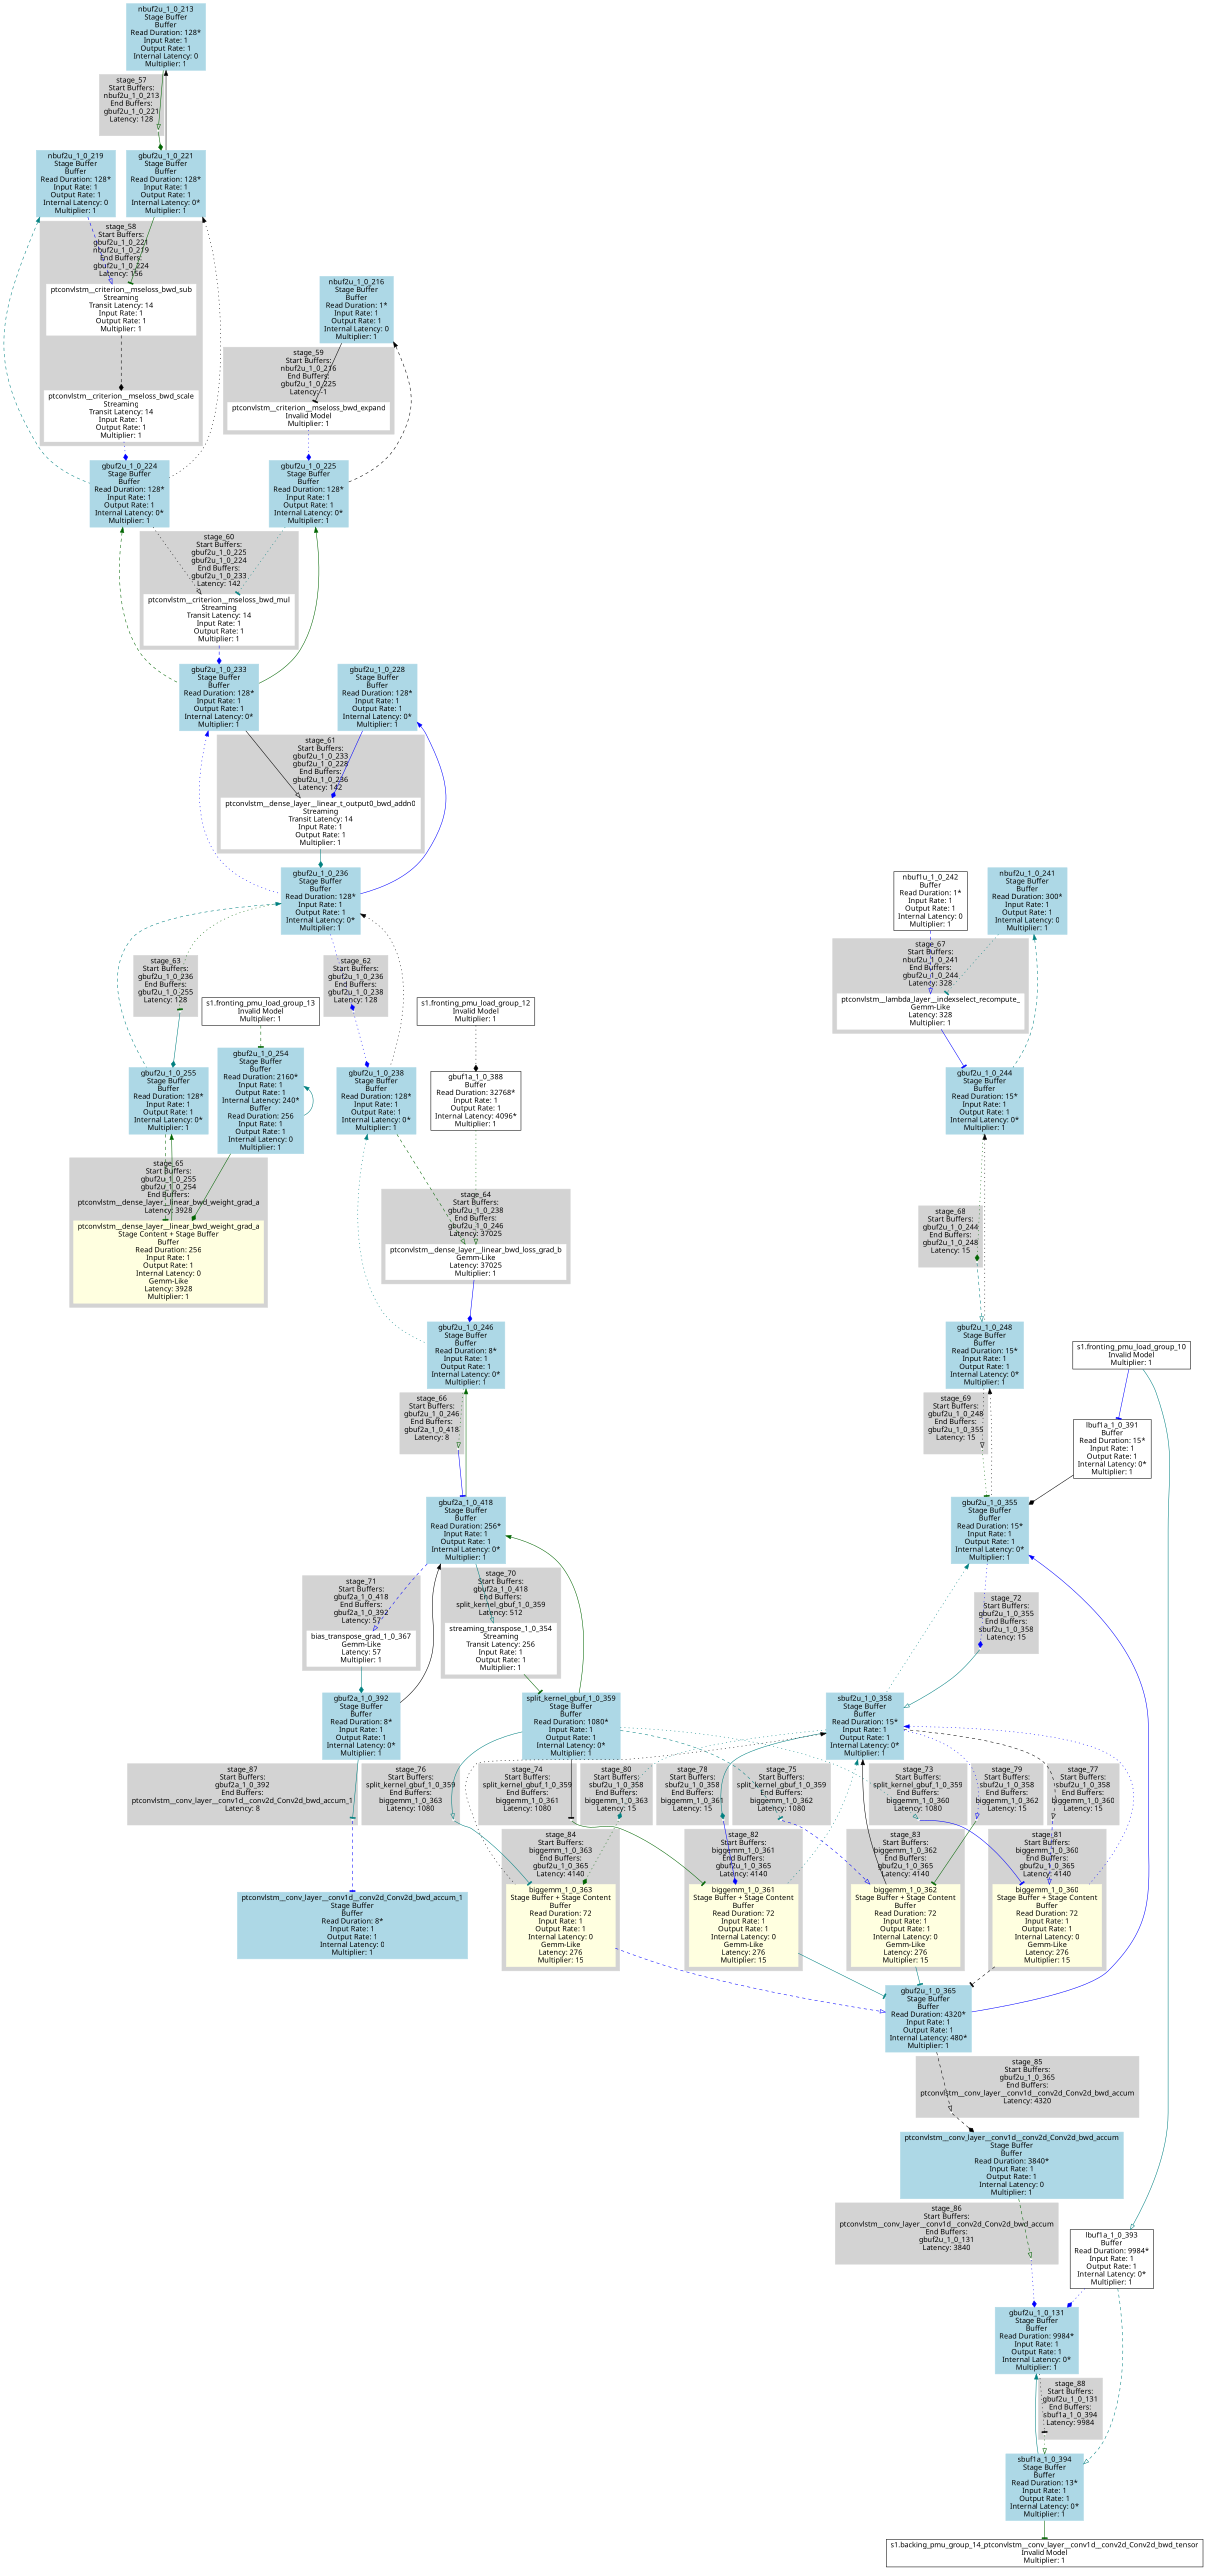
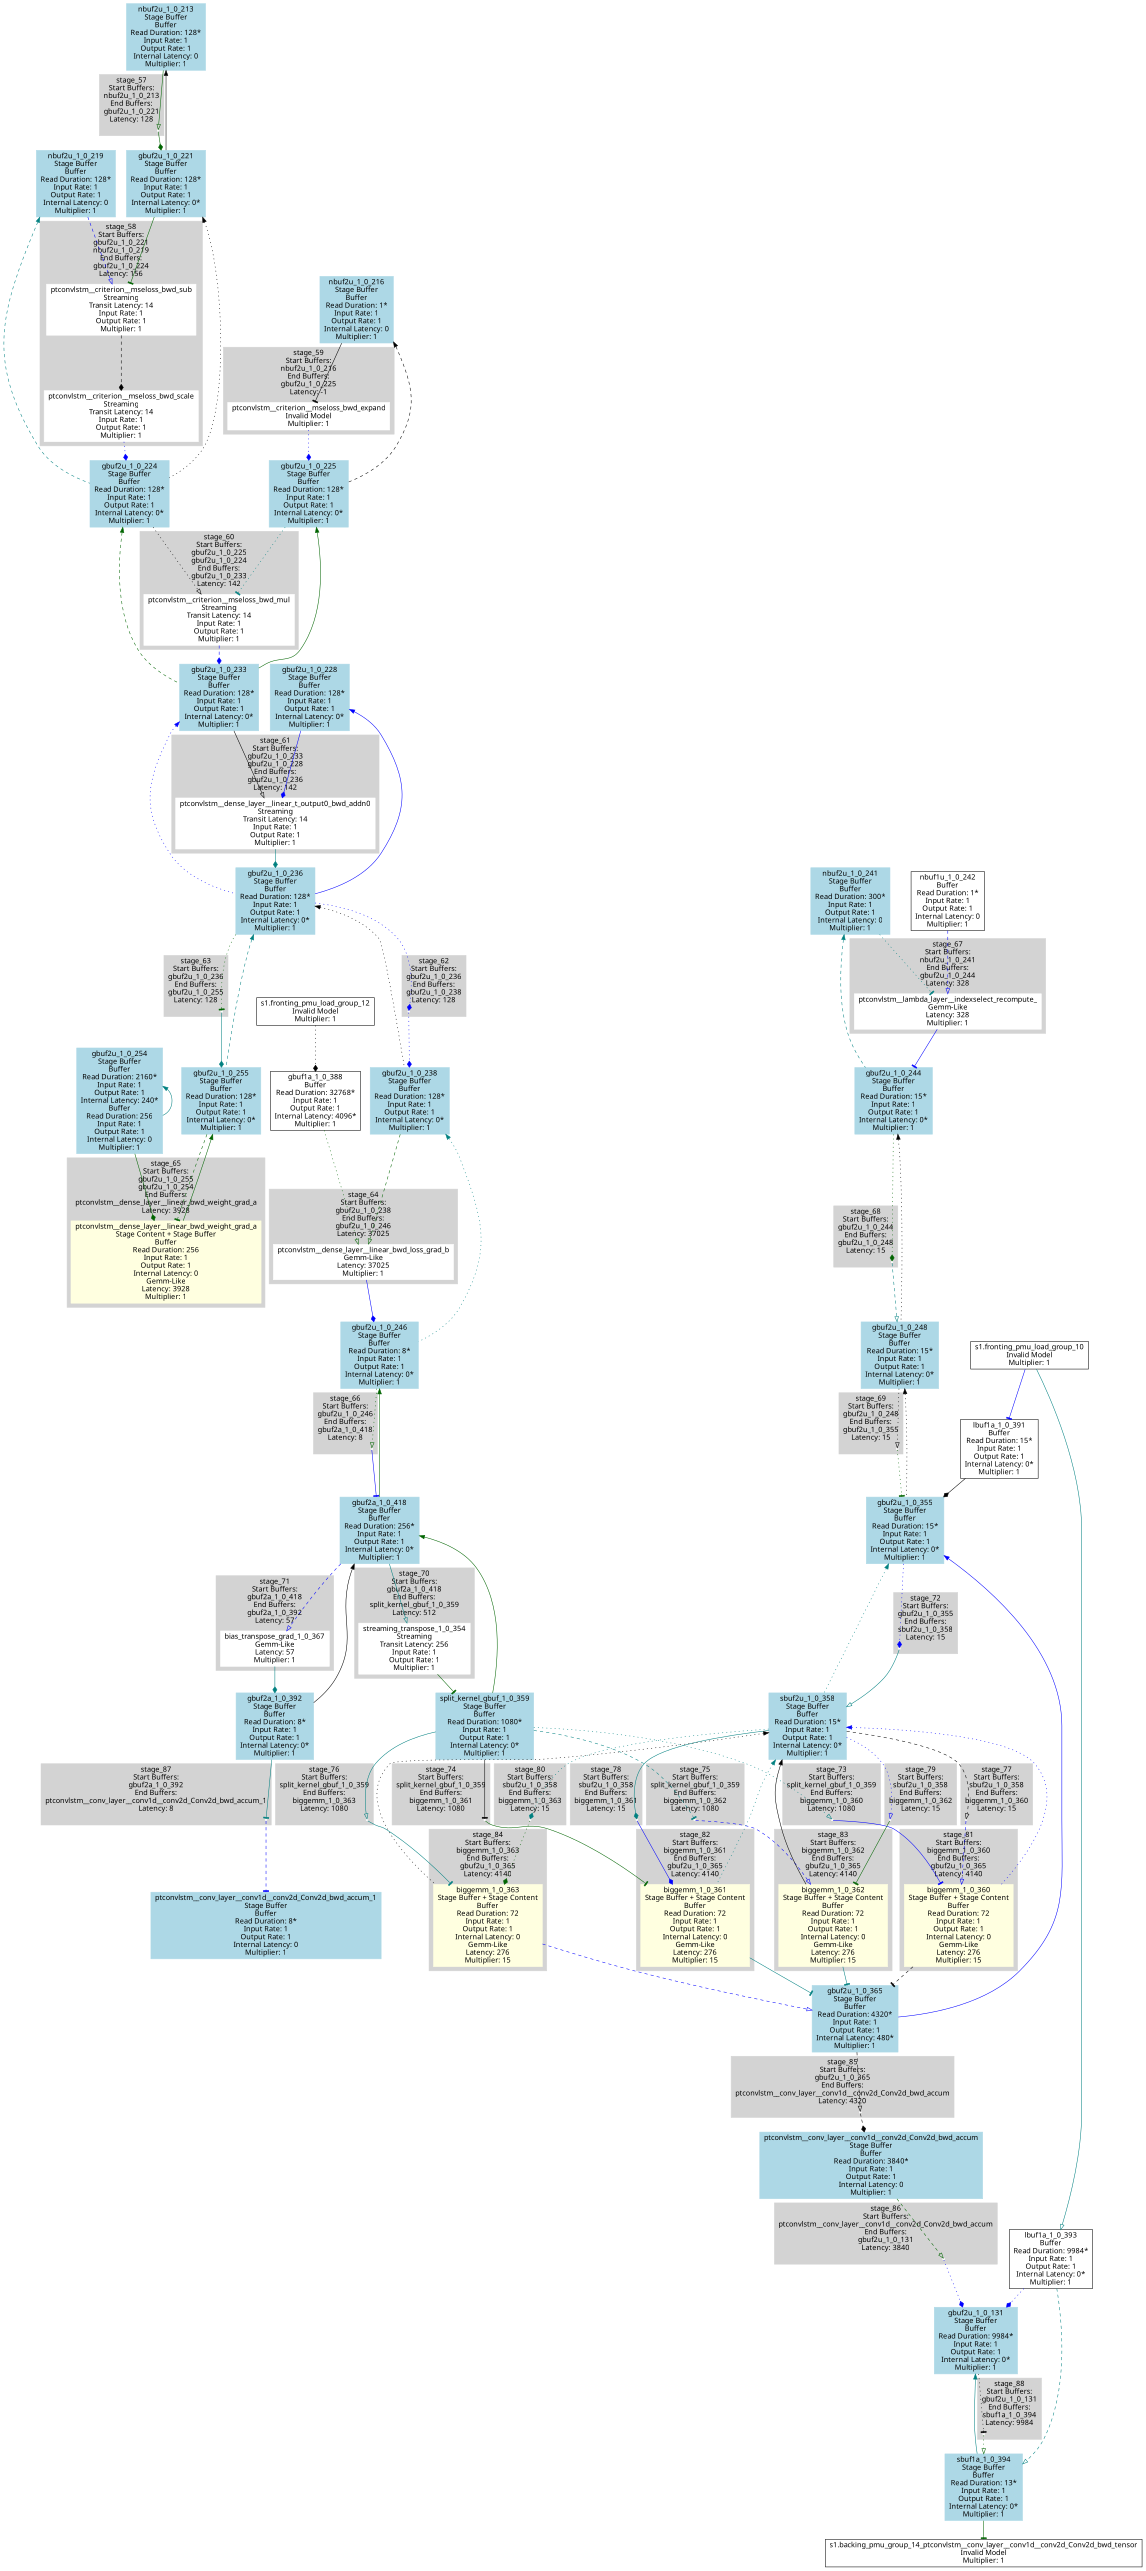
node "s1.fronting_pmu_load_group_13 Invalid Model Multiplier: 1": removed
